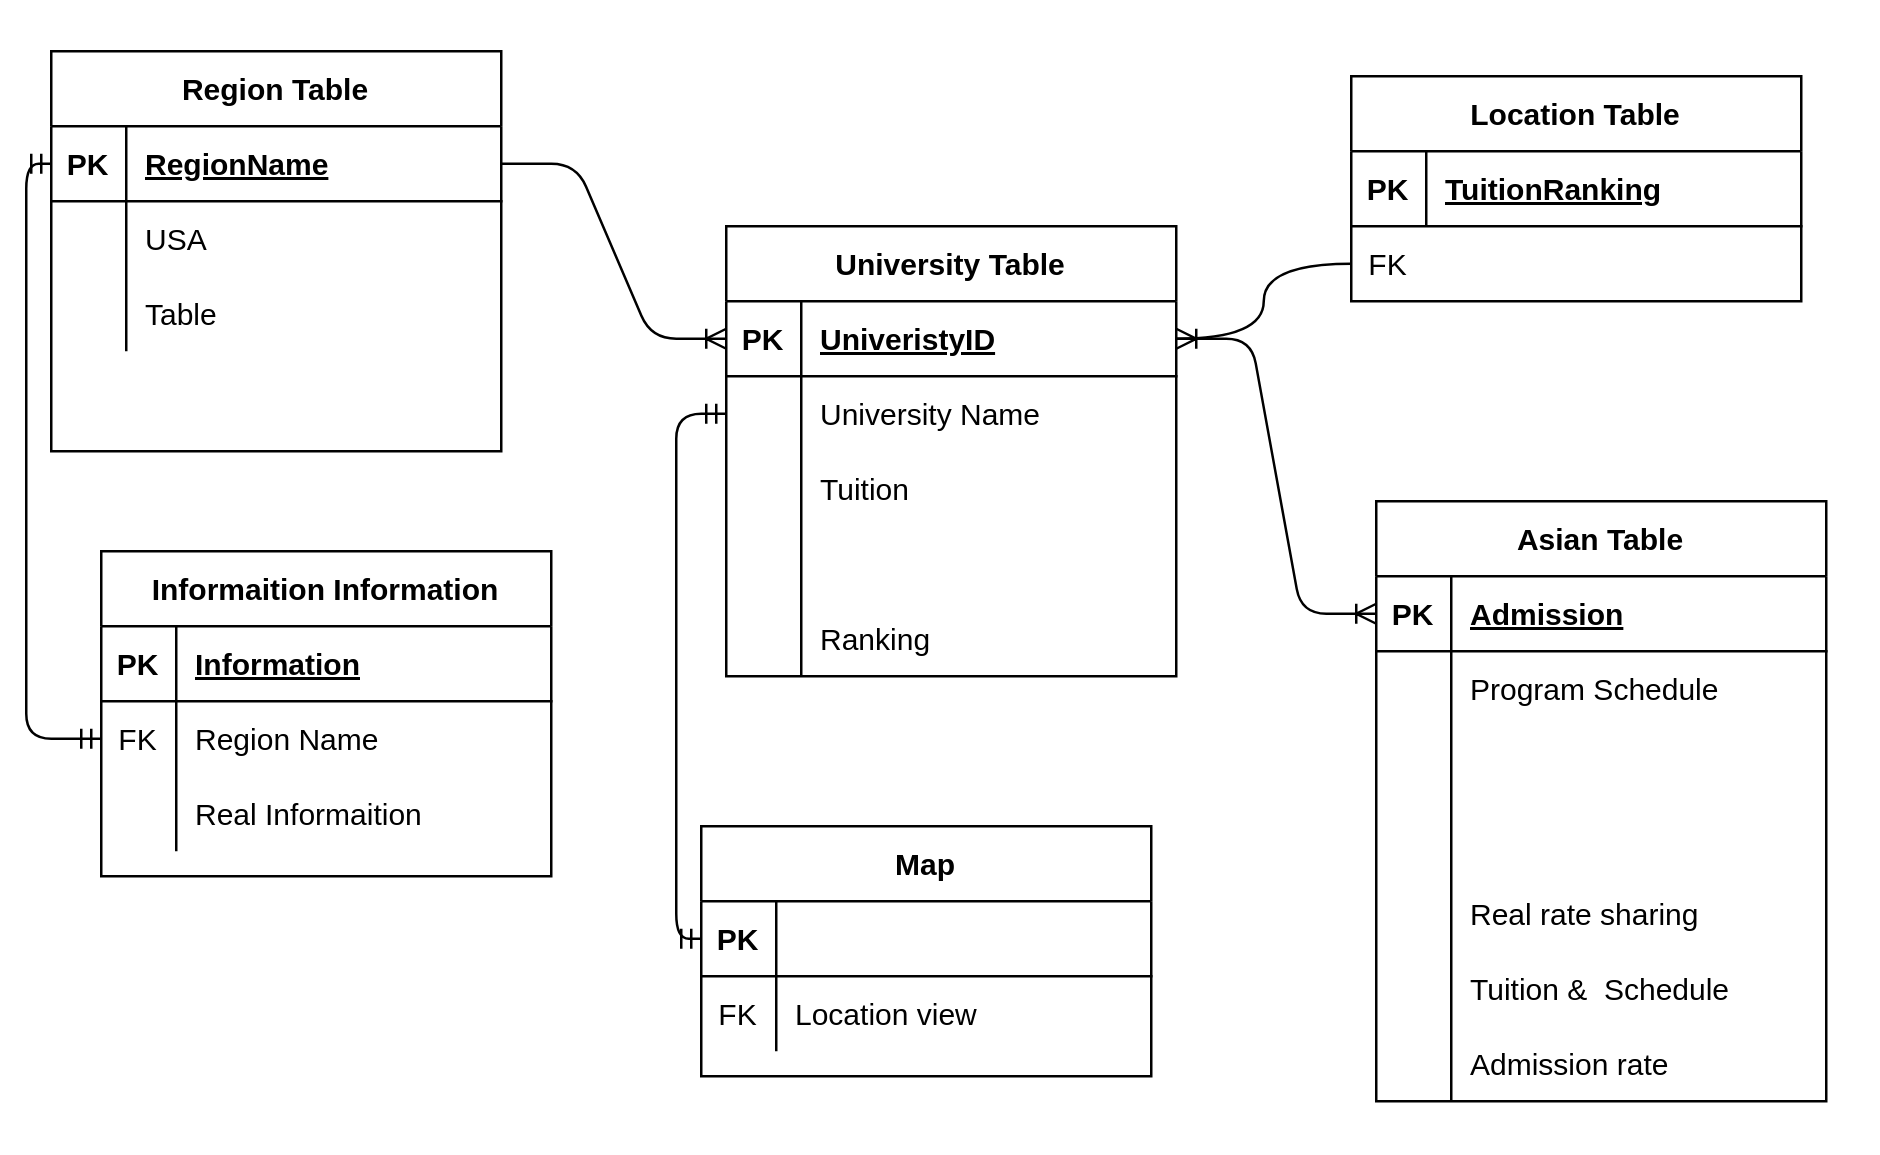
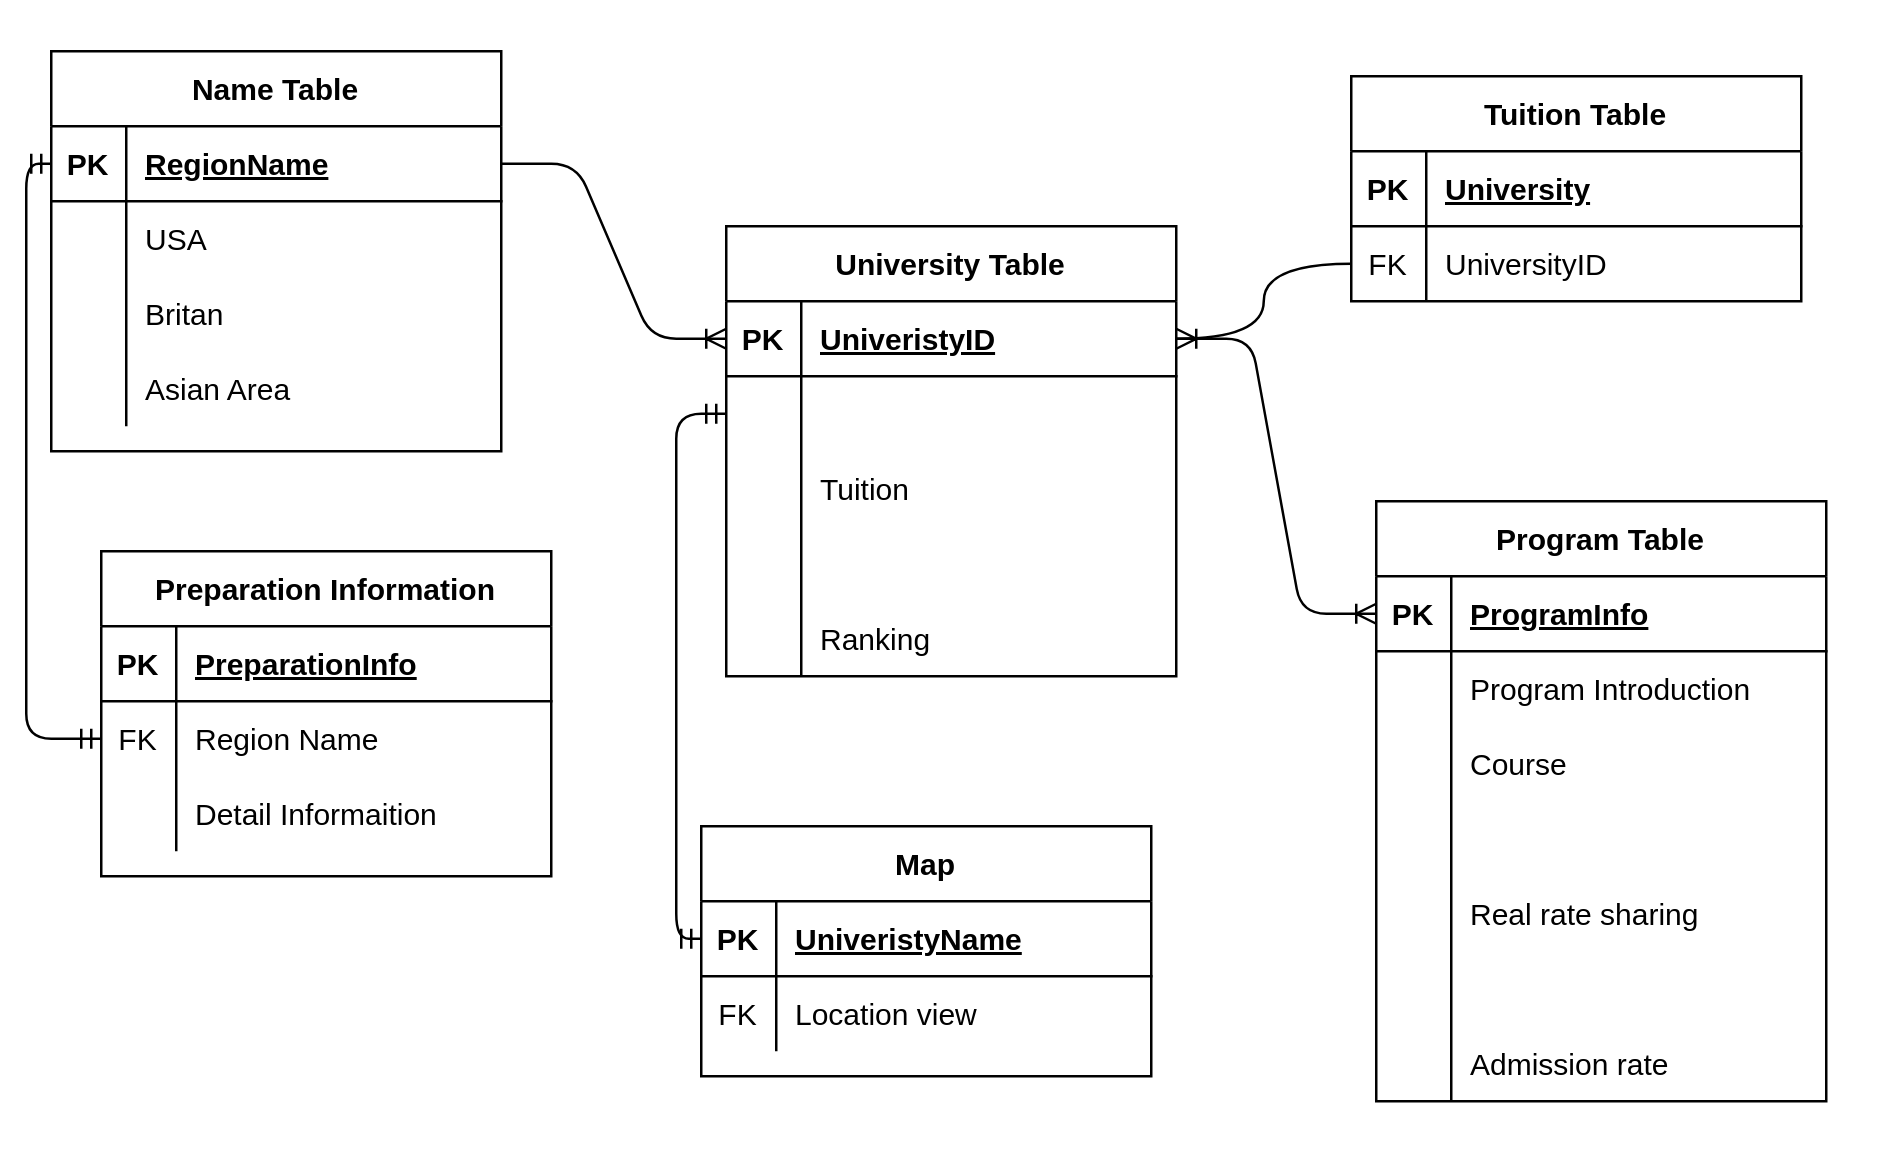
node "Region Table": label "Region Table" -> "Name Table"
node "Location Table": label "Location Table" -> "Tuition Table"
node "TuitionRanking": label "TuitionRanking" -> "University"
node "UniversityID": added
node "Table": label "Table" -> "Britan"
node "Asian Area": added
node "University Name": removed
node "Asian Table": label "Asian Table" -> "Program Table"
node "Informaition Information": label "Informaition Information" -> "Preparation Information"
node "Admission": label "Admission" -> "ProgramInfo"
node "Information": label "Information" -> "PreparationInfo"
node "Program Schedule": label "Program Schedule" -> "Program Introduction"
node "Course": added
node "Real Informaition": label "Real Informaition" -> "Detail Informaition"
node "UniveristyName": added
node "Tuition & Schedule": removed
